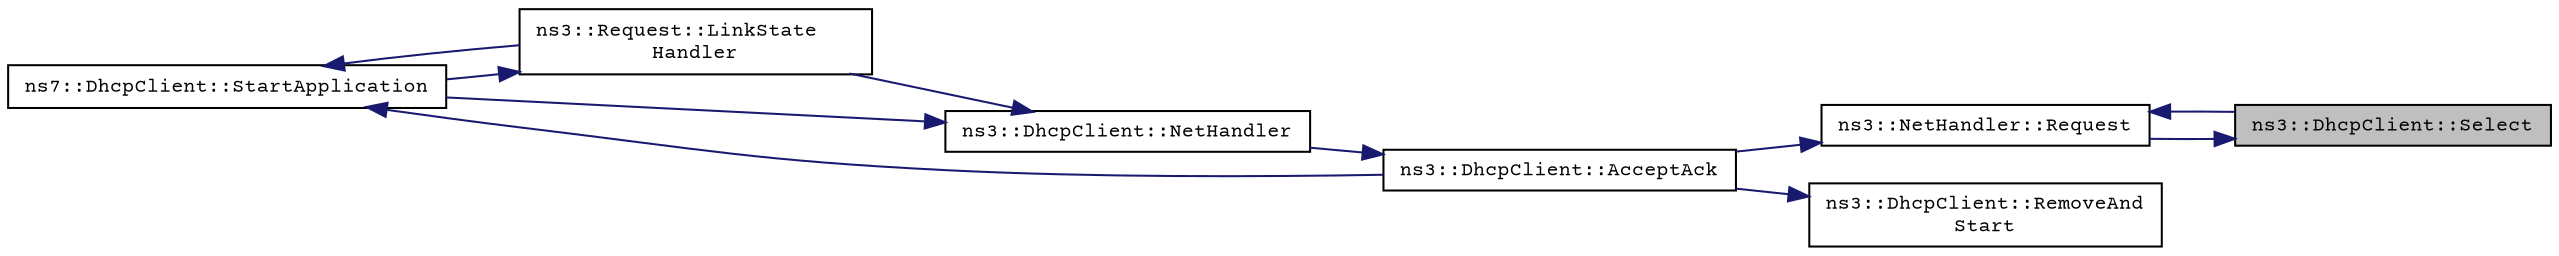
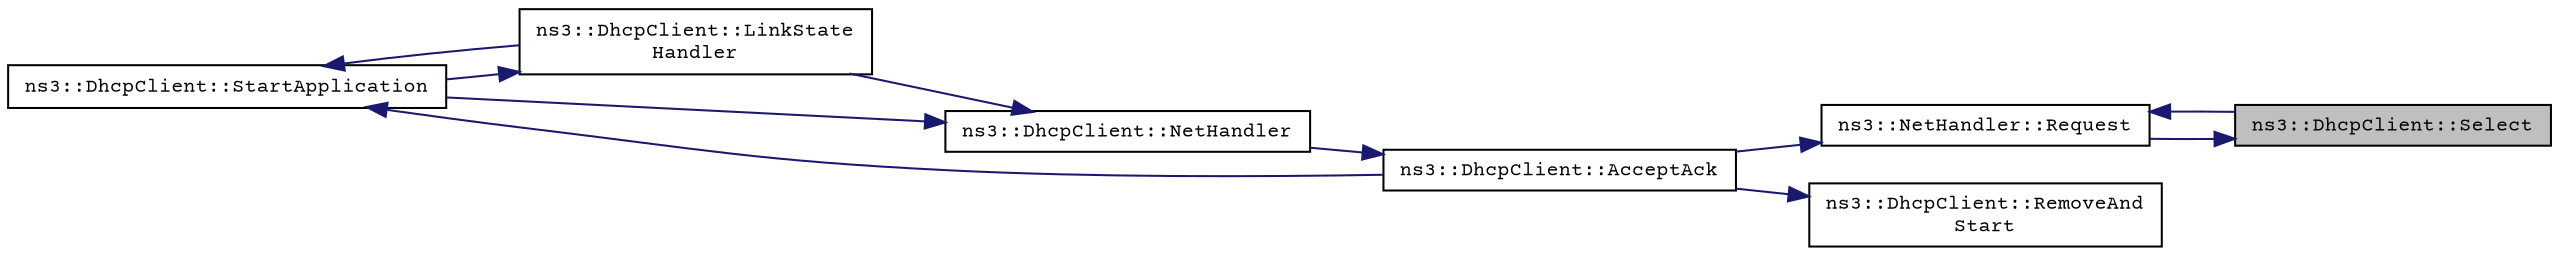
node "ns3::Request::LinkState Handler": label "ns3::Request::LinkState Handler" -> "ns3::DhcpClient::LinkState Handler"
node "ns7::DhcpClient::StartApplication": label "ns7::DhcpClient::StartApplication" -> "ns3::DhcpClient::StartApplication"
